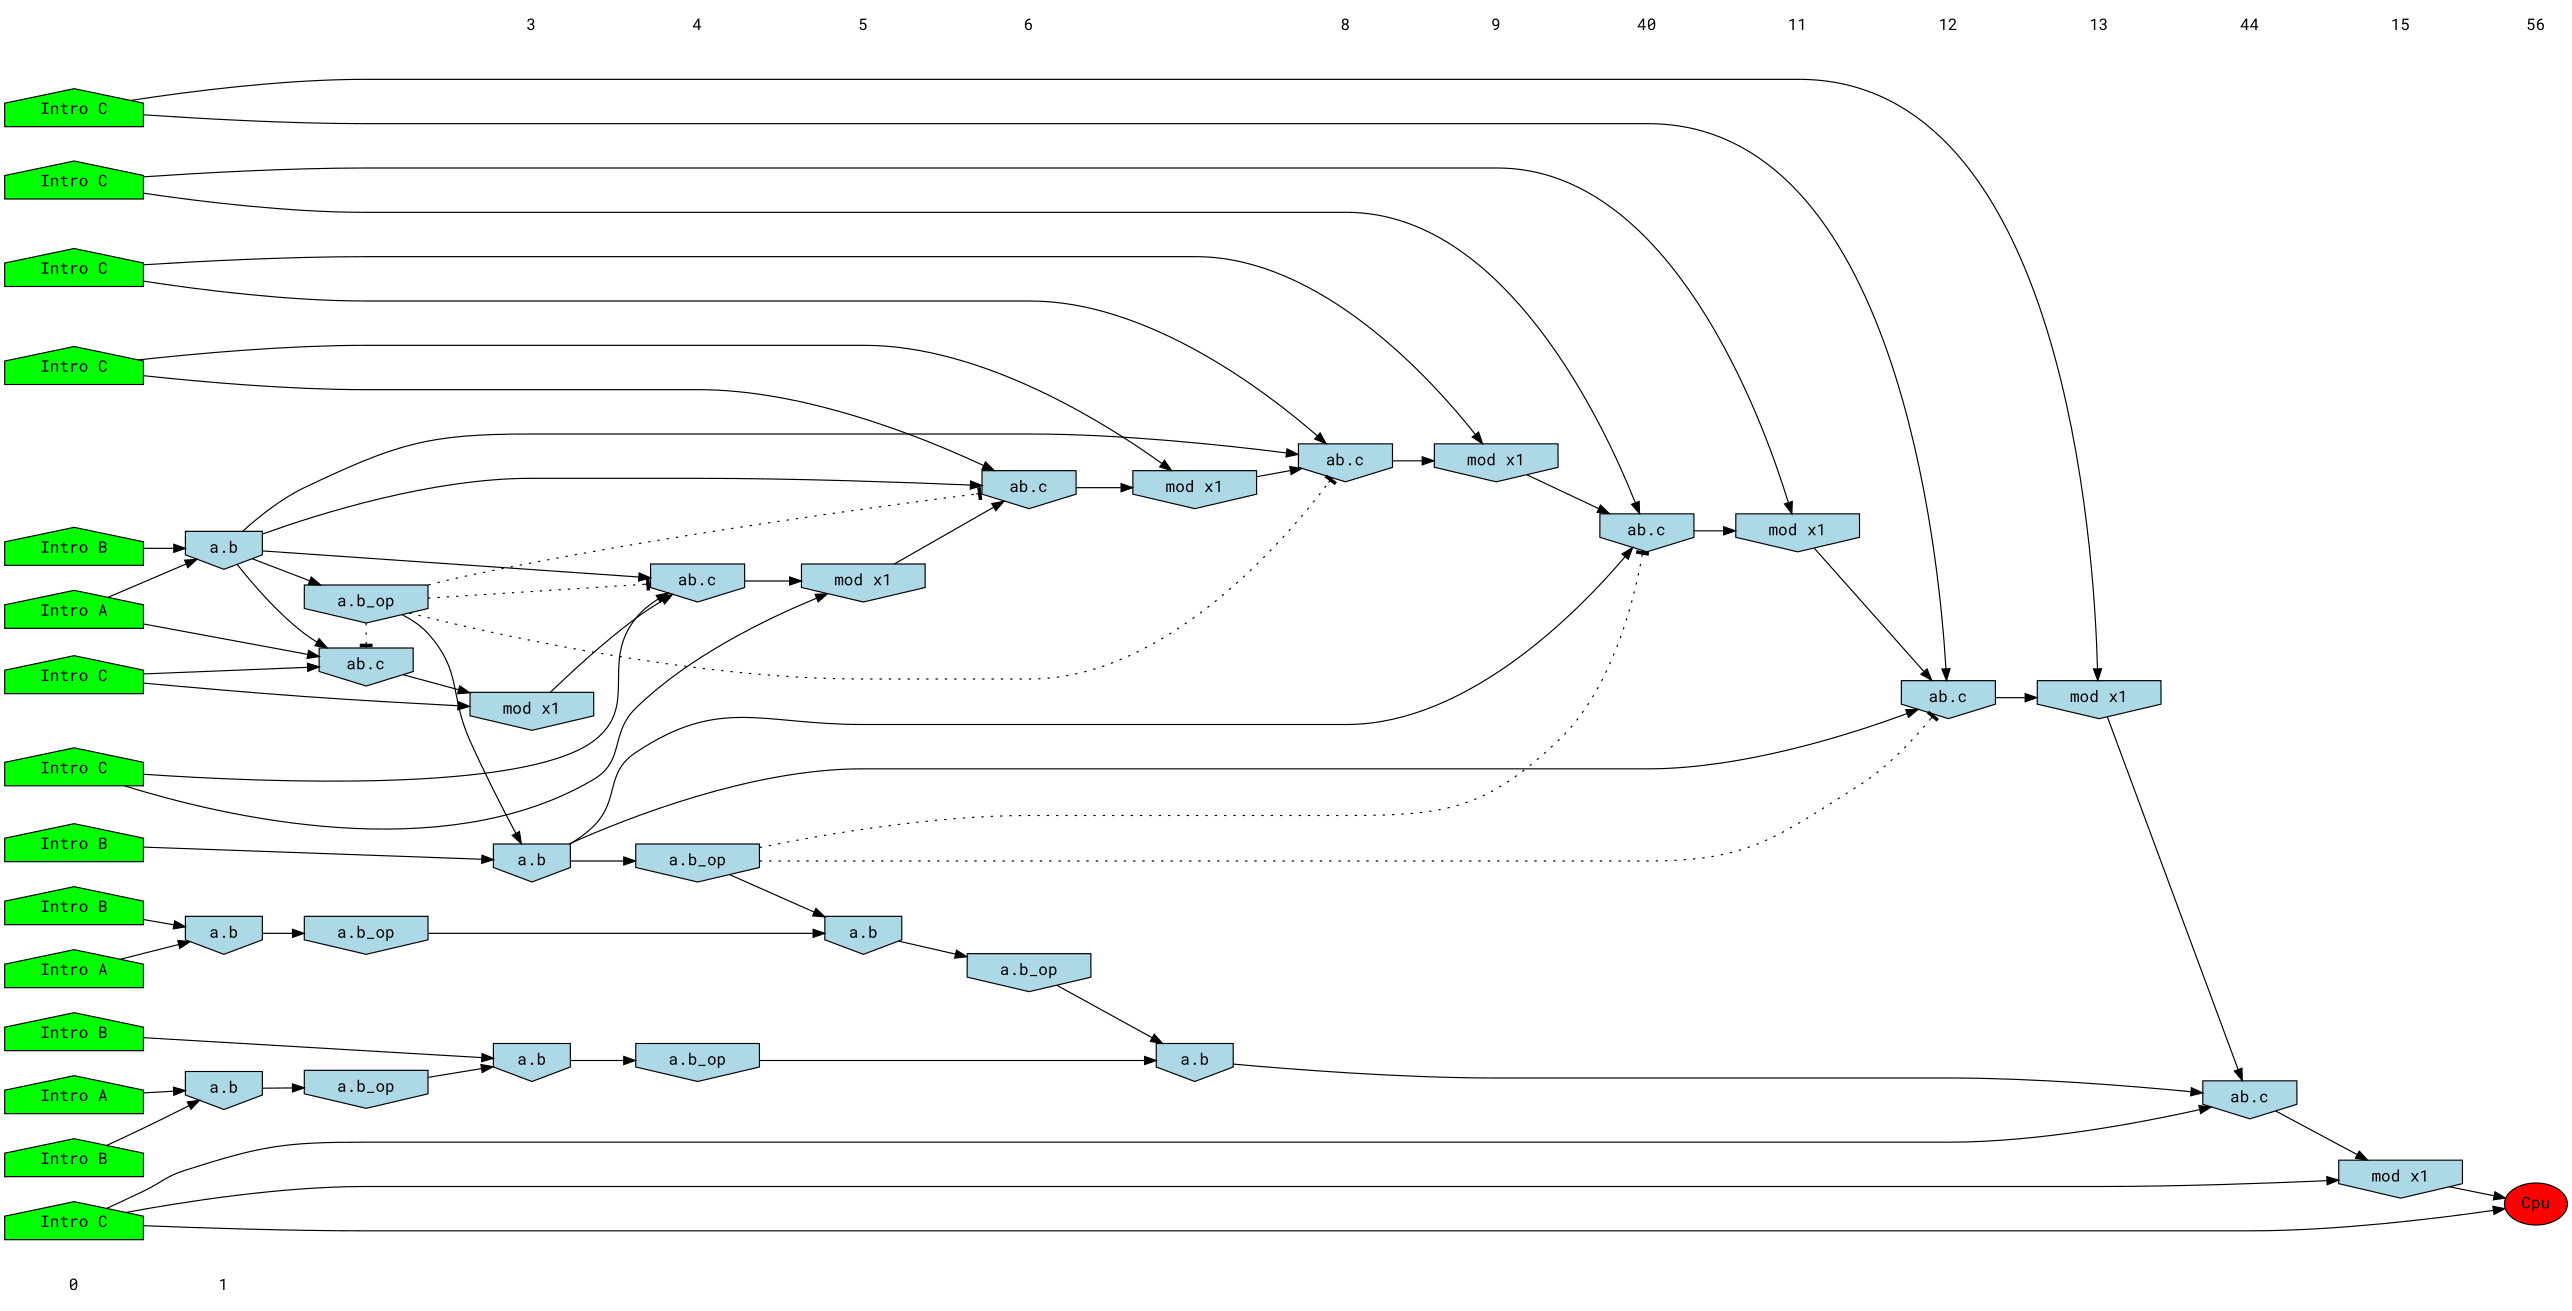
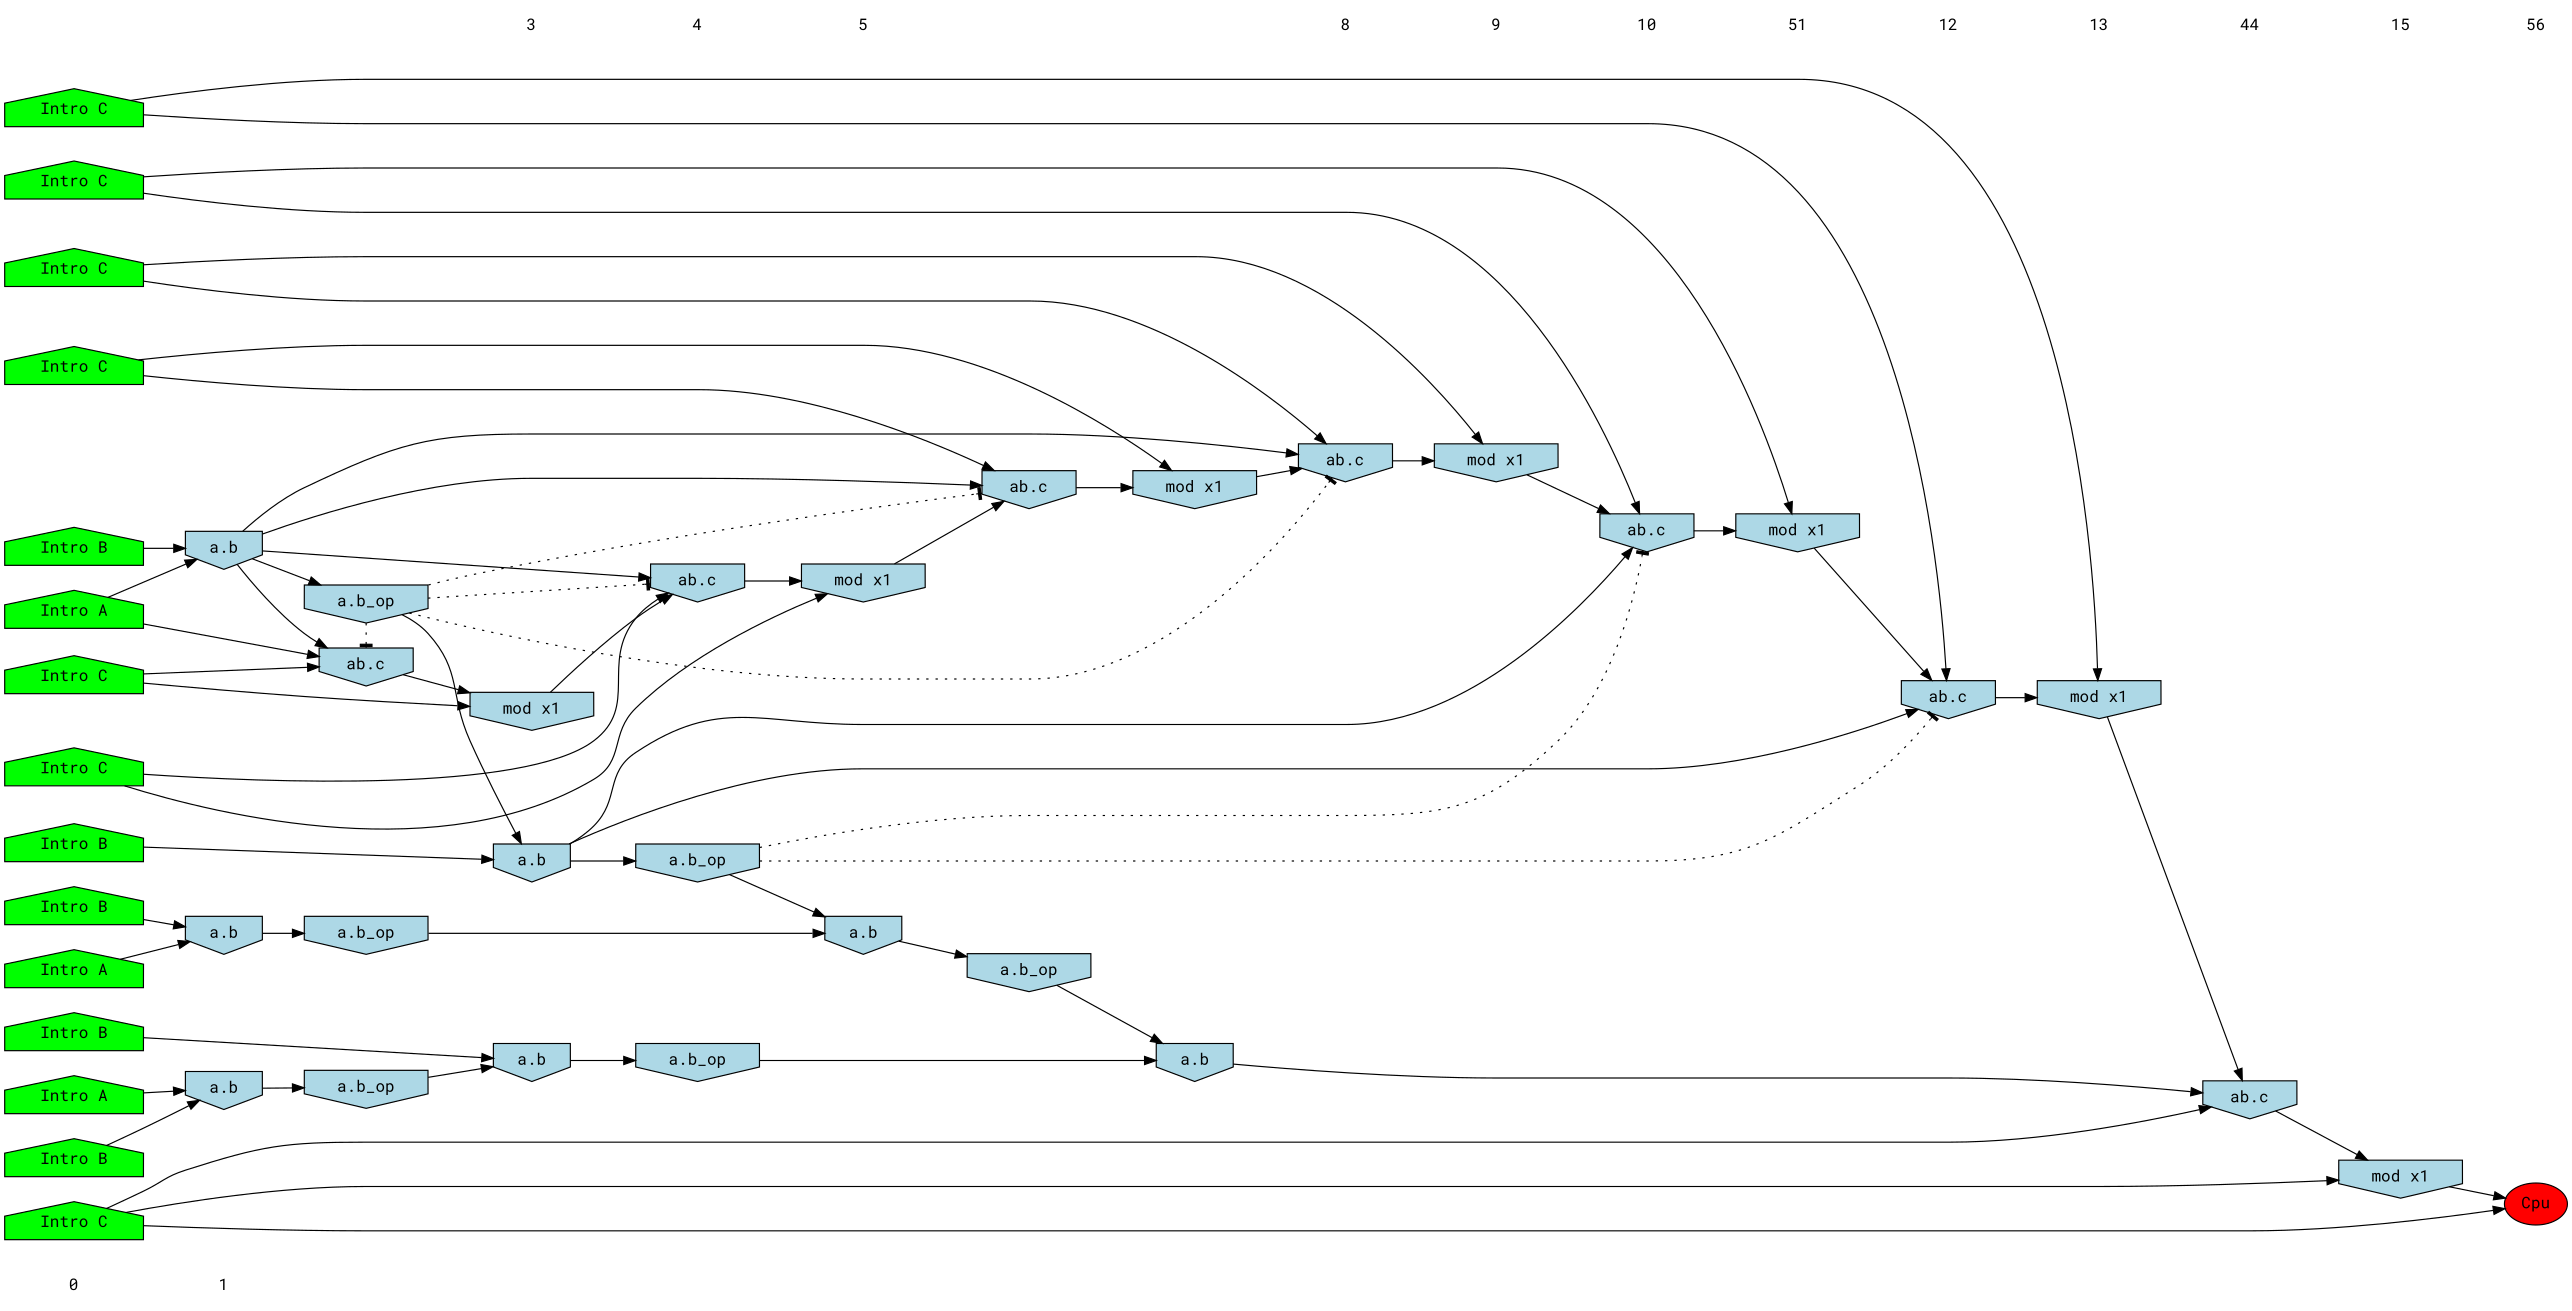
node "6": removed
node "40": label "40" -> "10"
node "11": label "11" -> "51"
